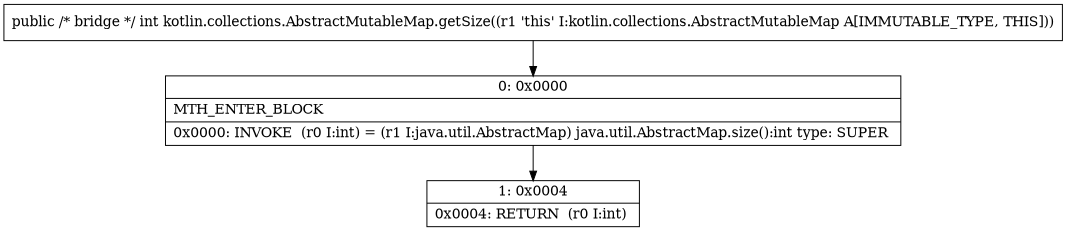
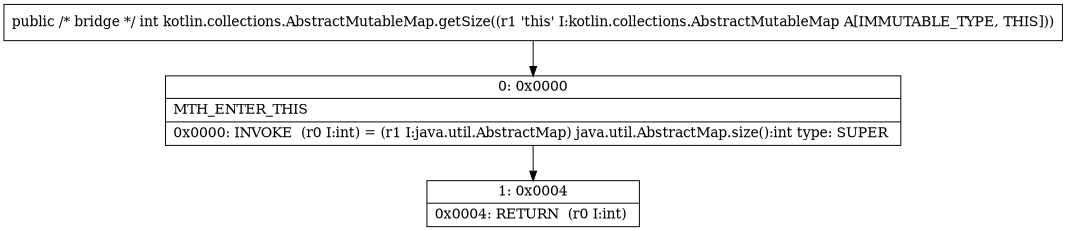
node "0: 0x0000": text "MTH_ENTER_BLOCK" -> "MTH_ENTER_THIS"
